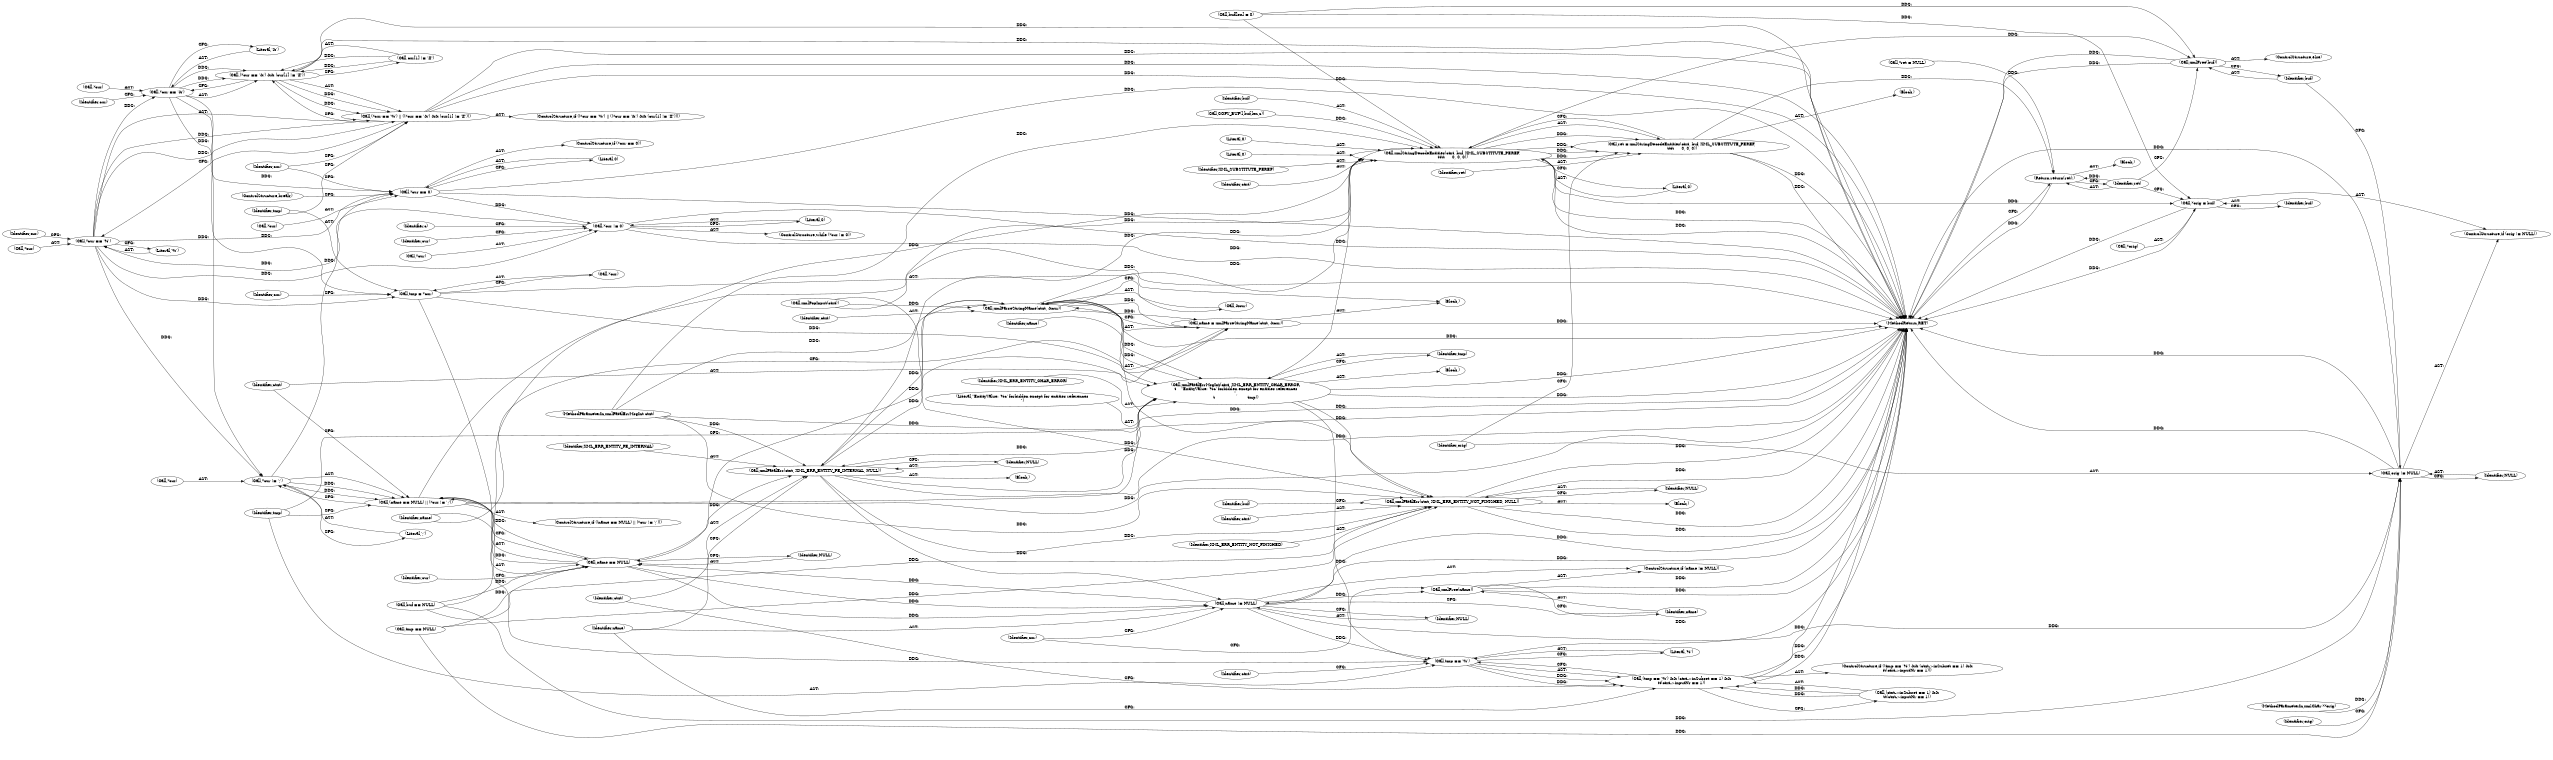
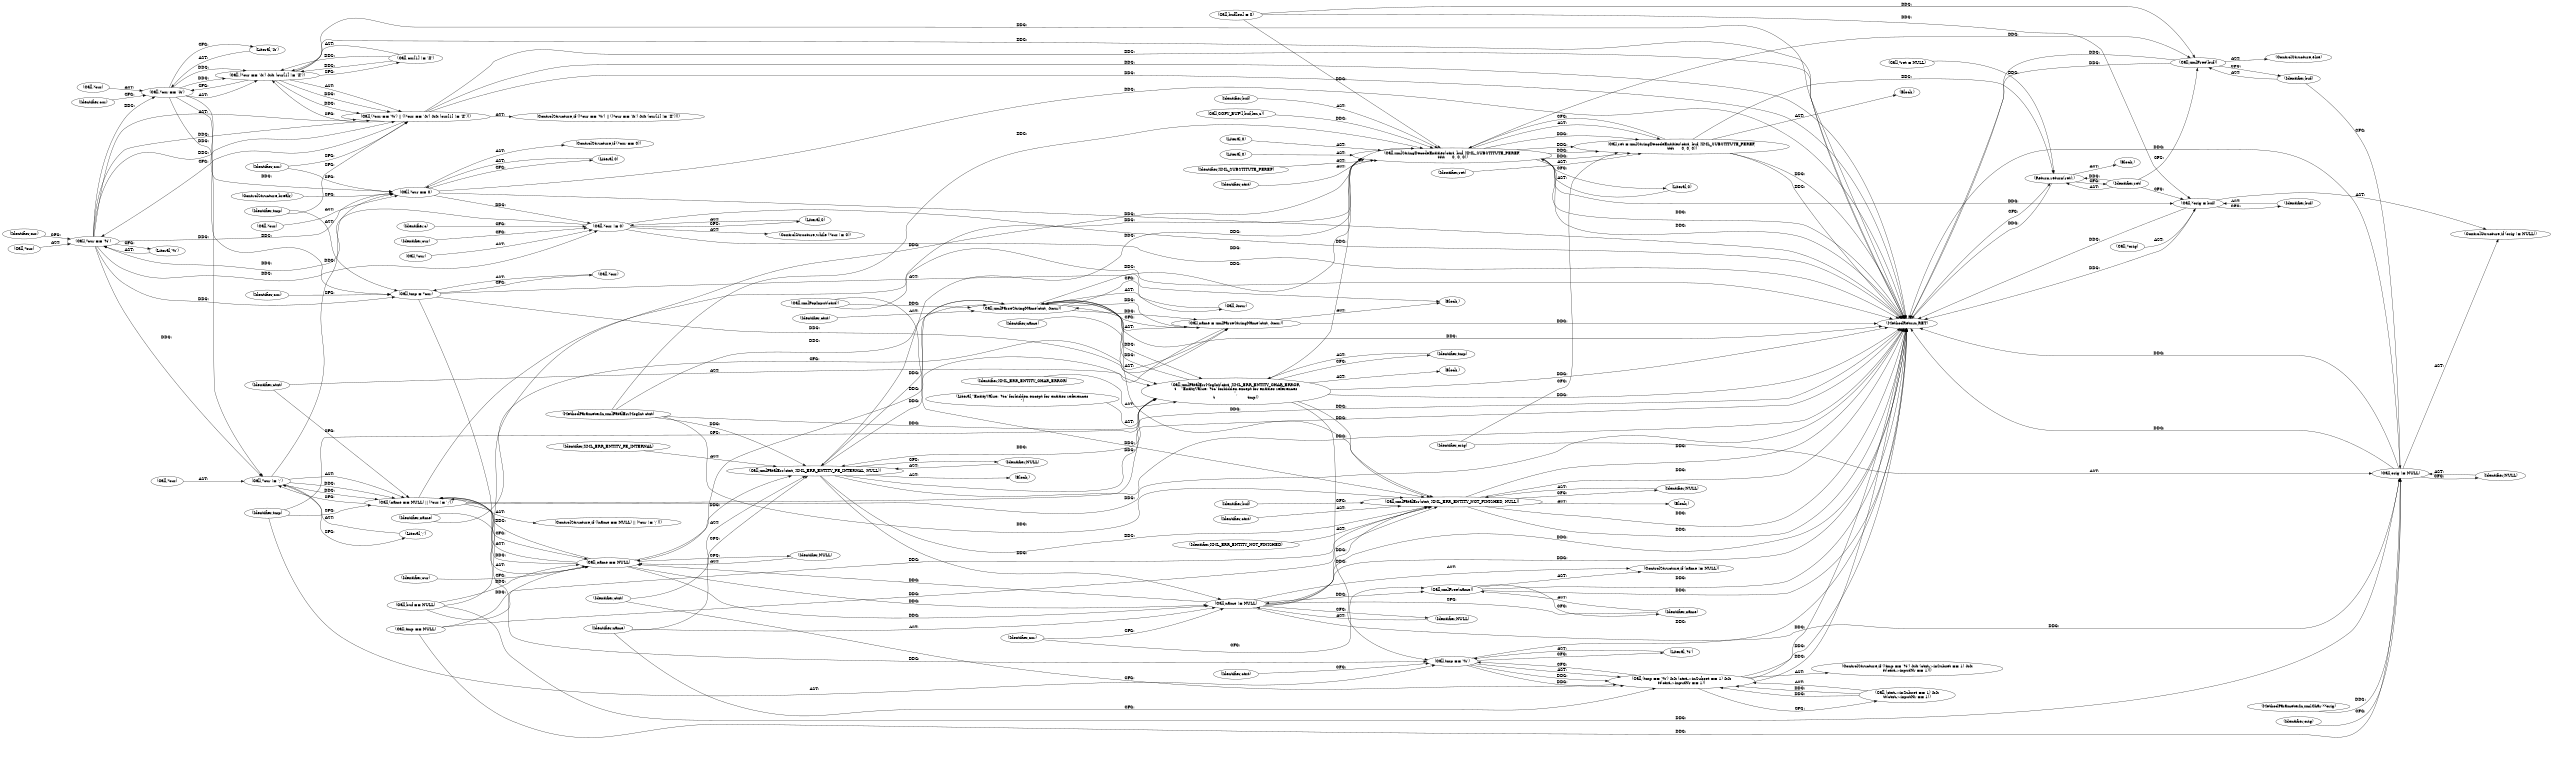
edge "(Call,name != NULL)" -> "(Call,tmp == '%')": now "(Call,name != NULL)" -> "(Call,xmlFatalErr(ctxt, XML_ERR_ENTITY_NOT_FINISHED, NULL))"
